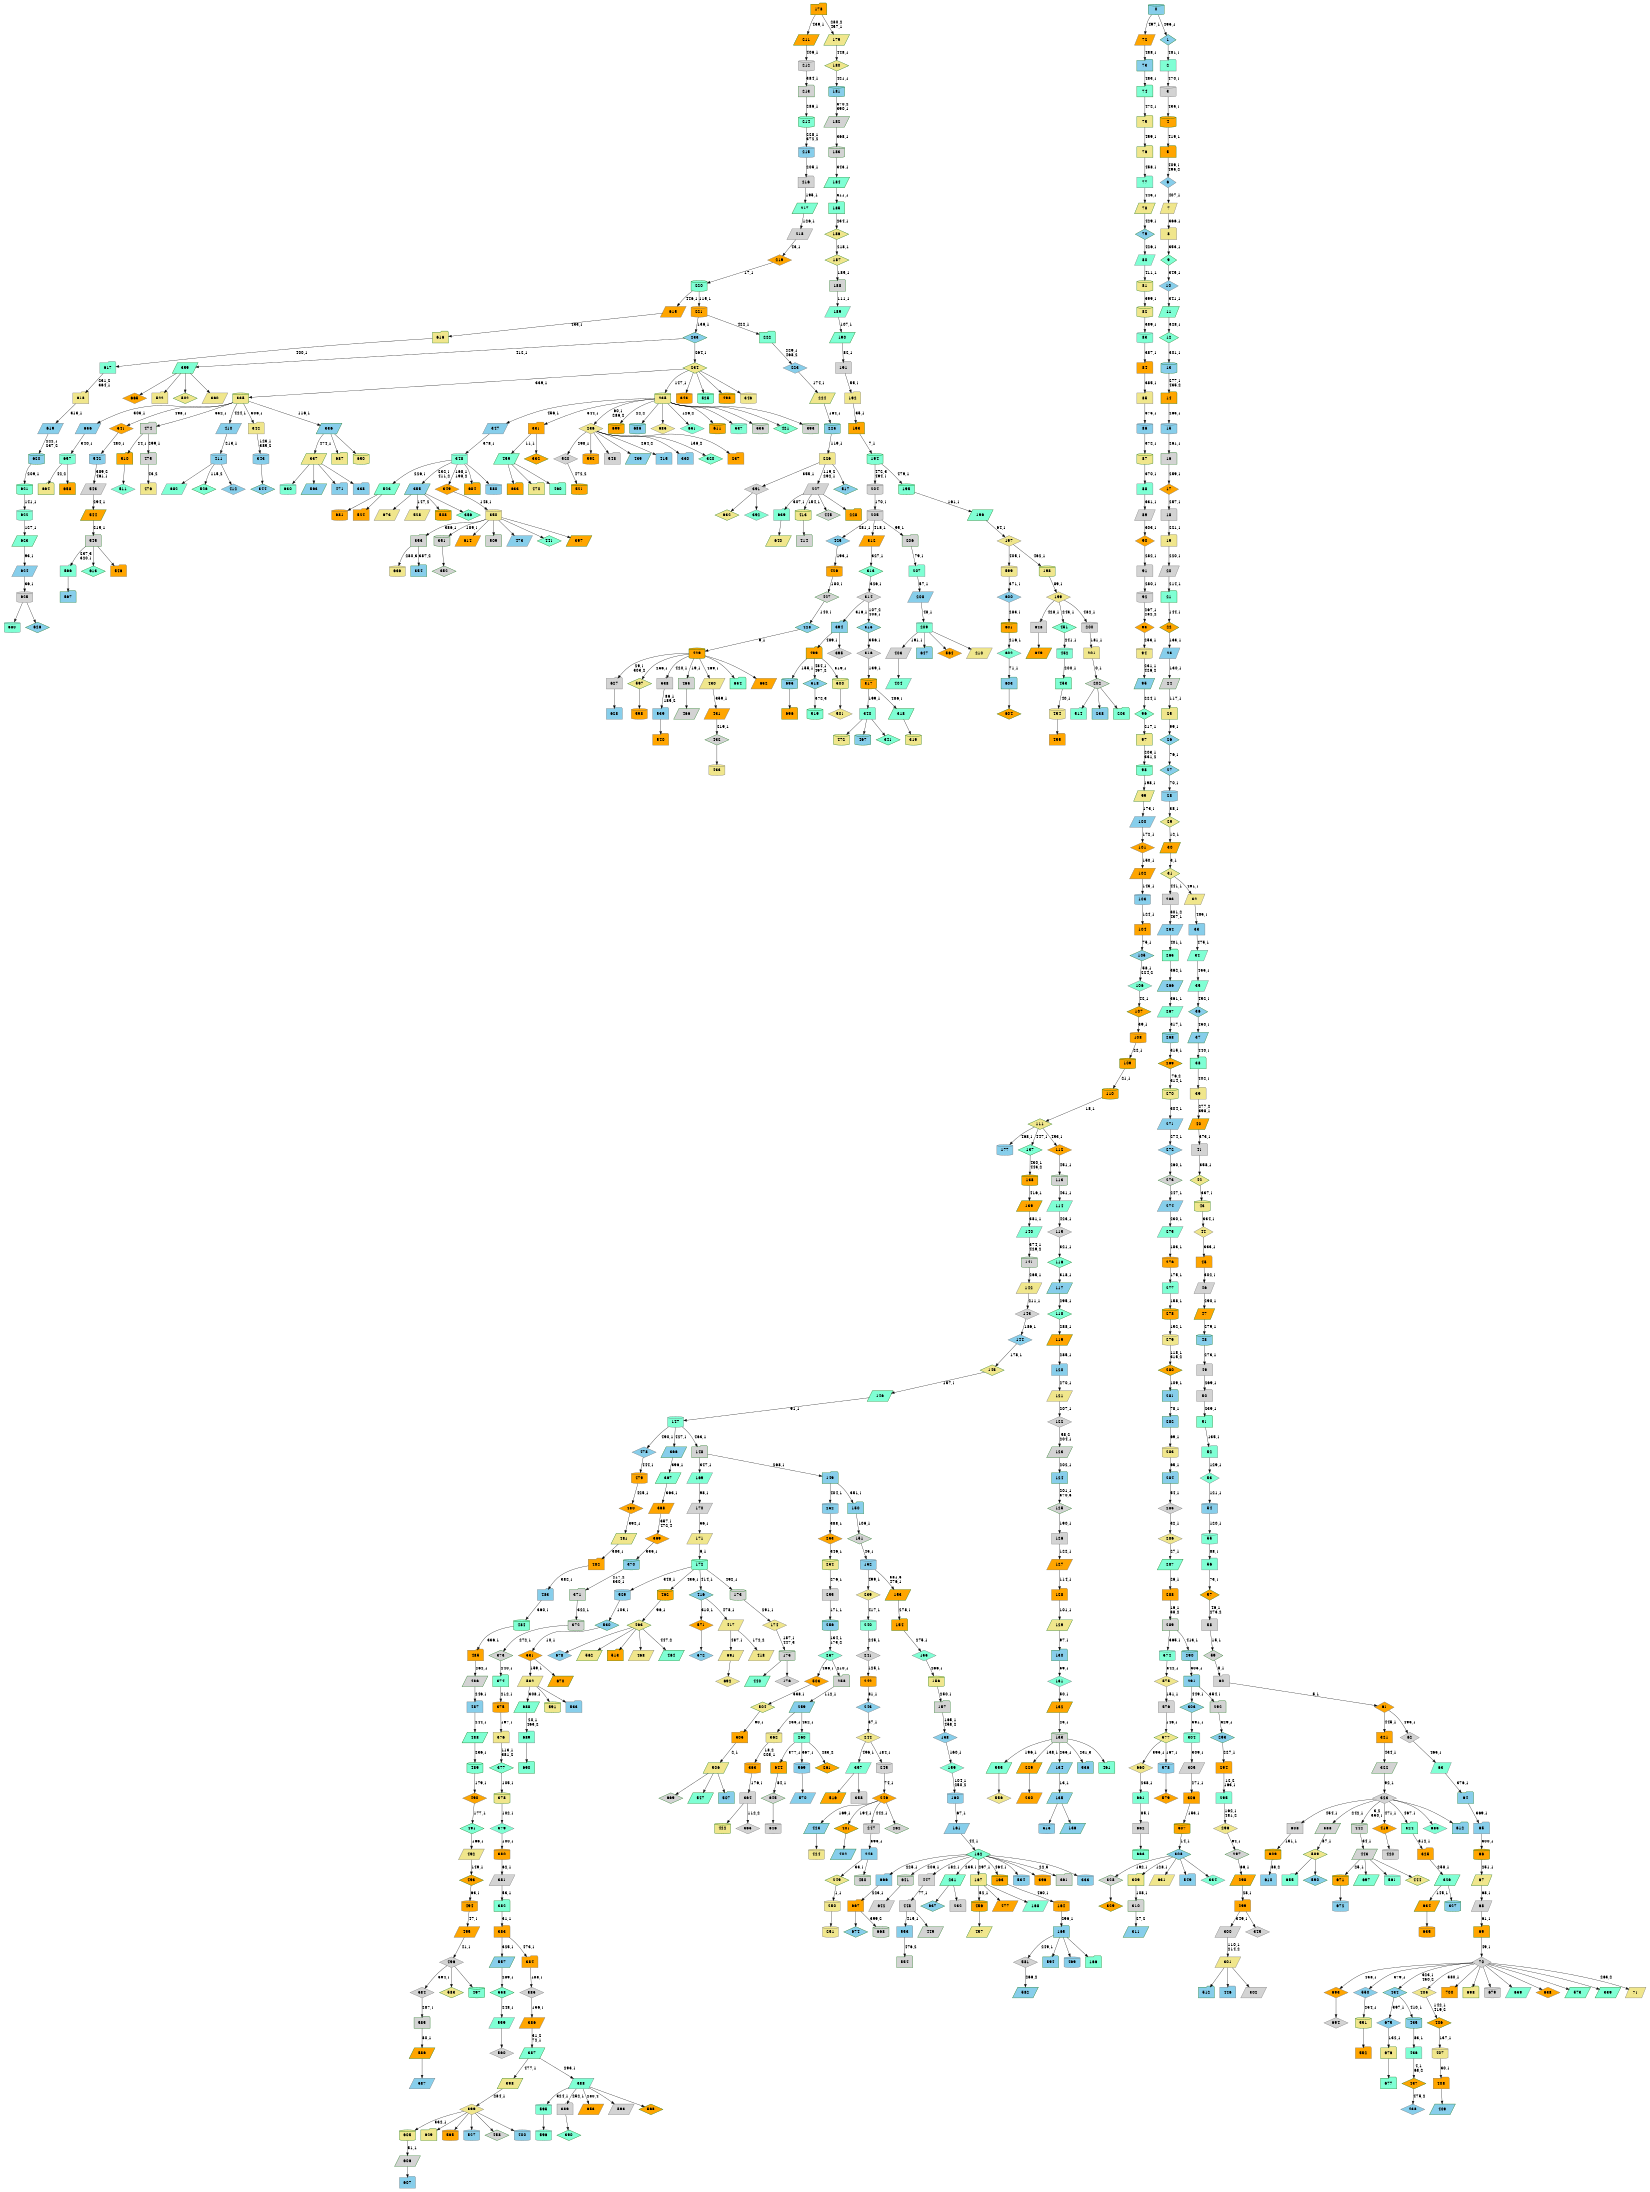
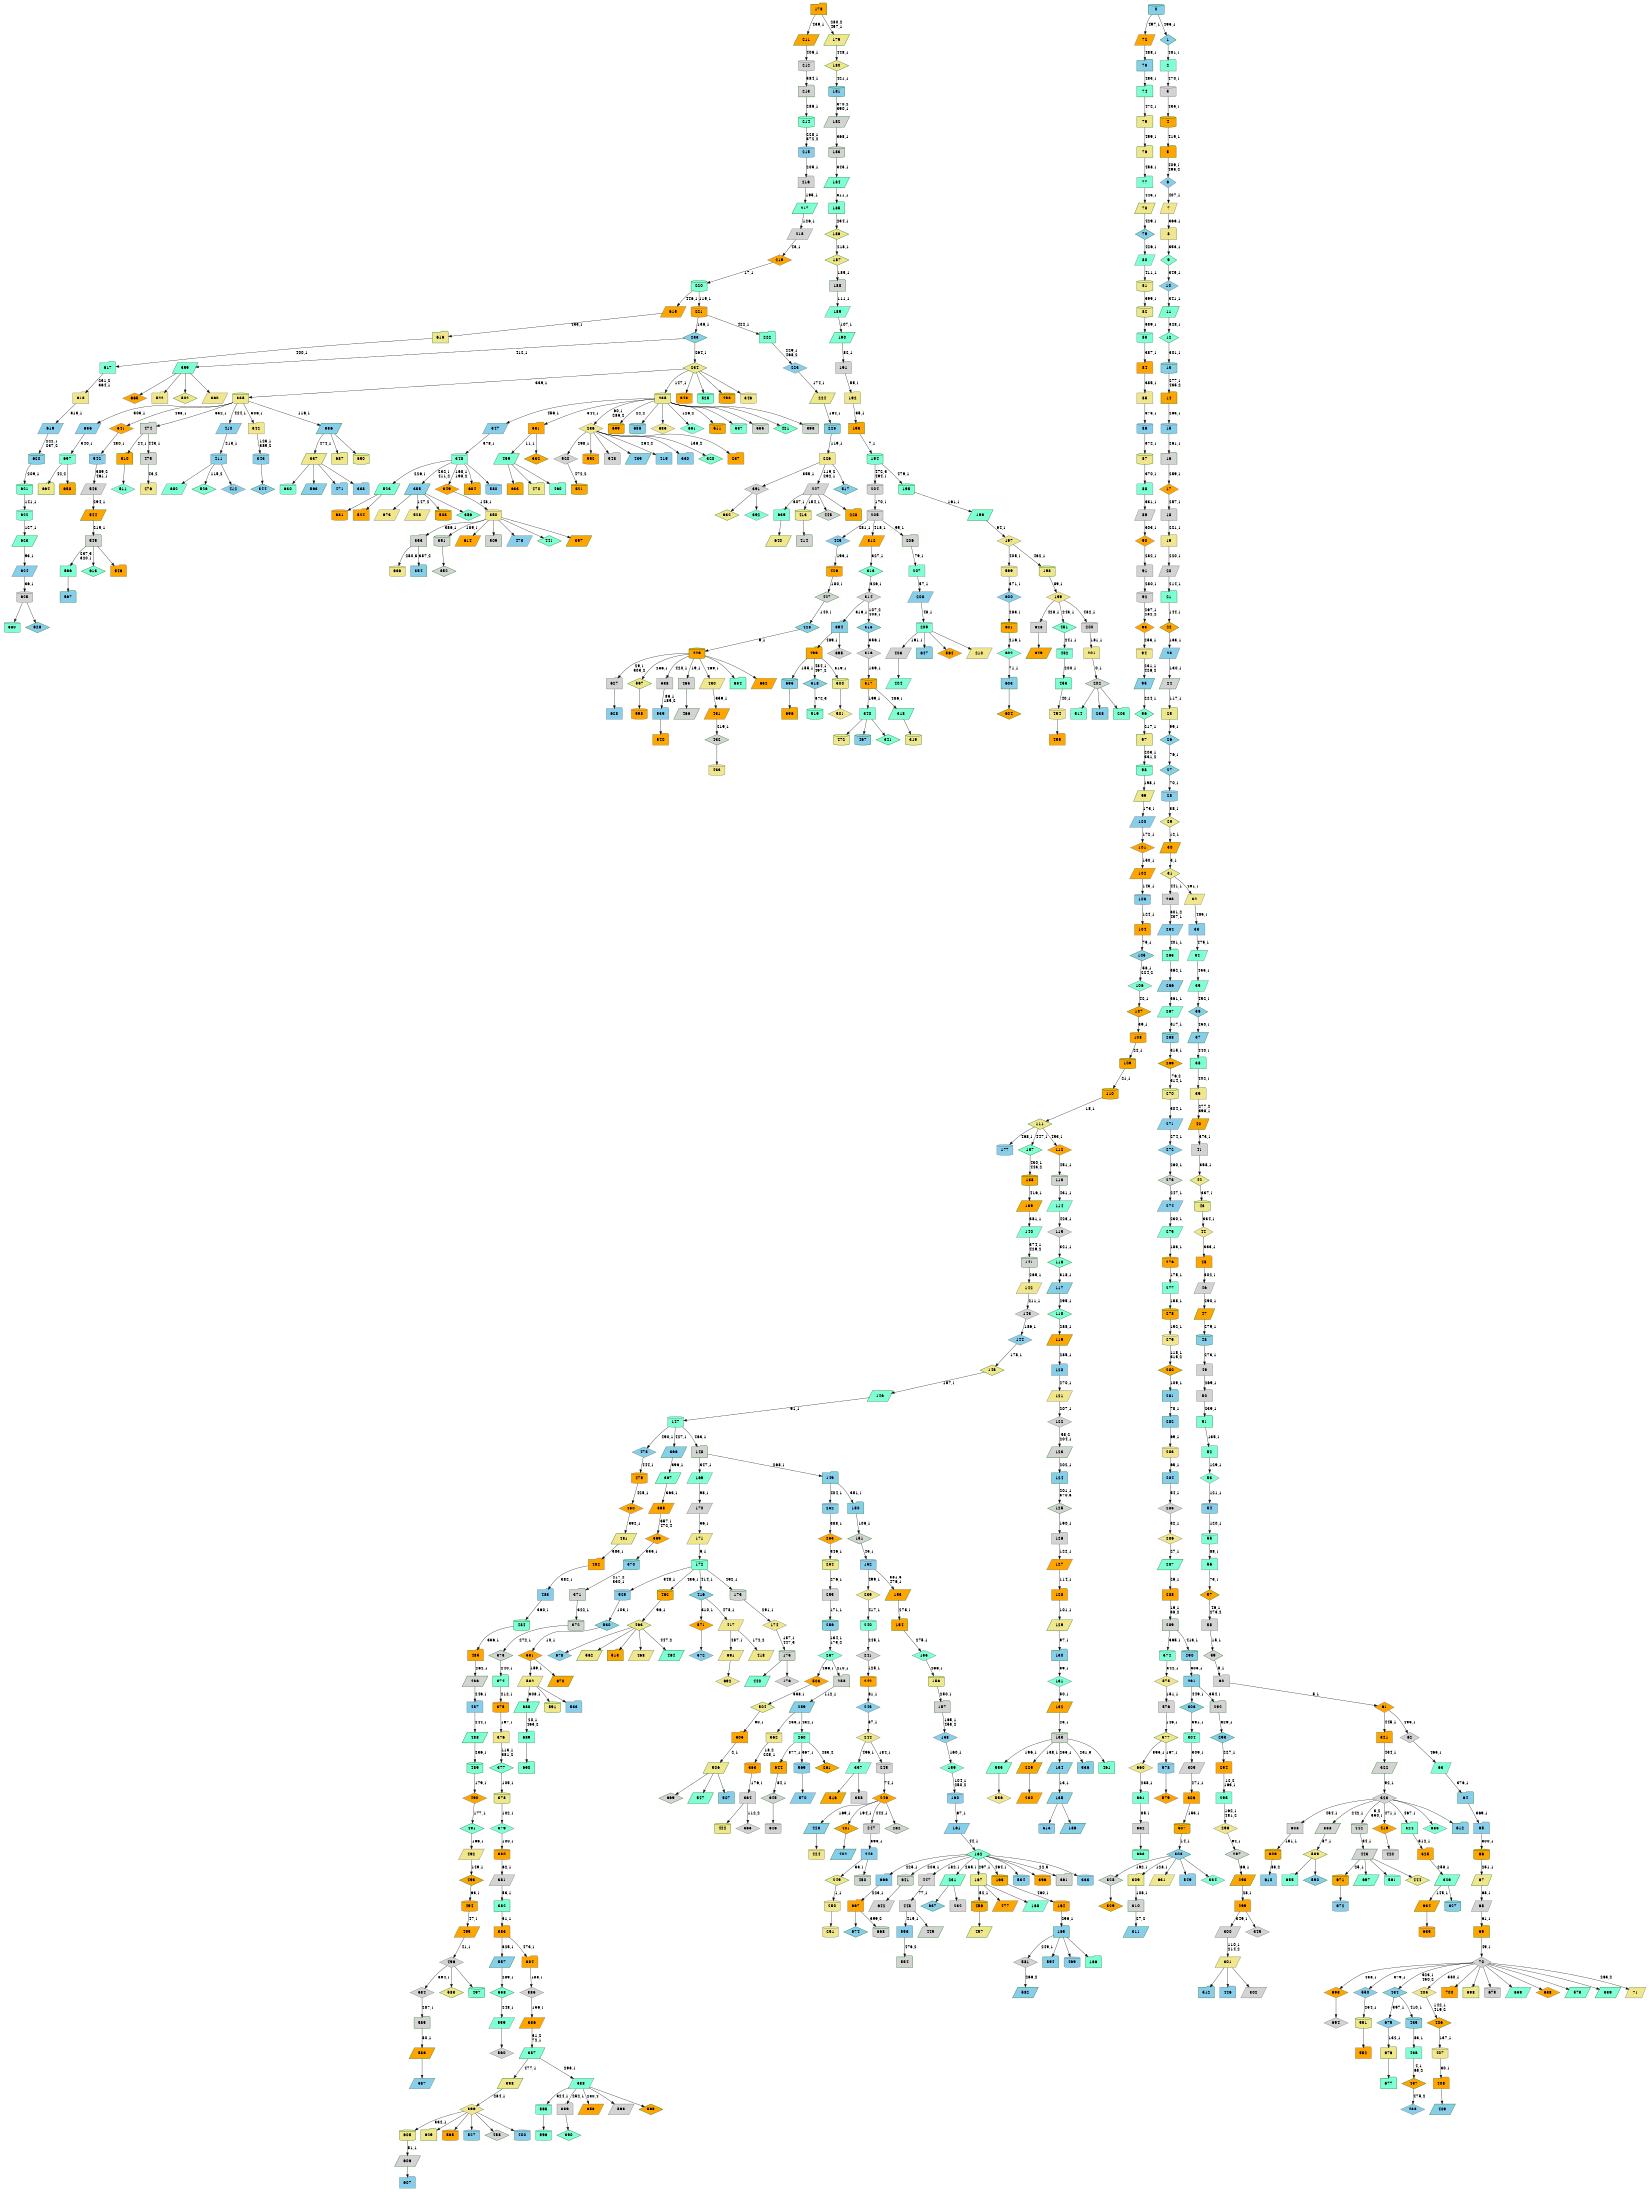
edge "474" -> "475": label "299,1" -> "443,1"
